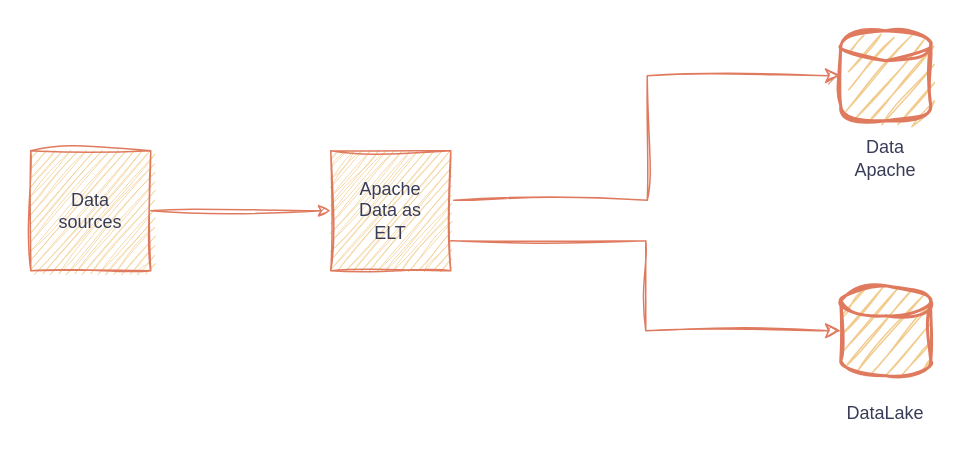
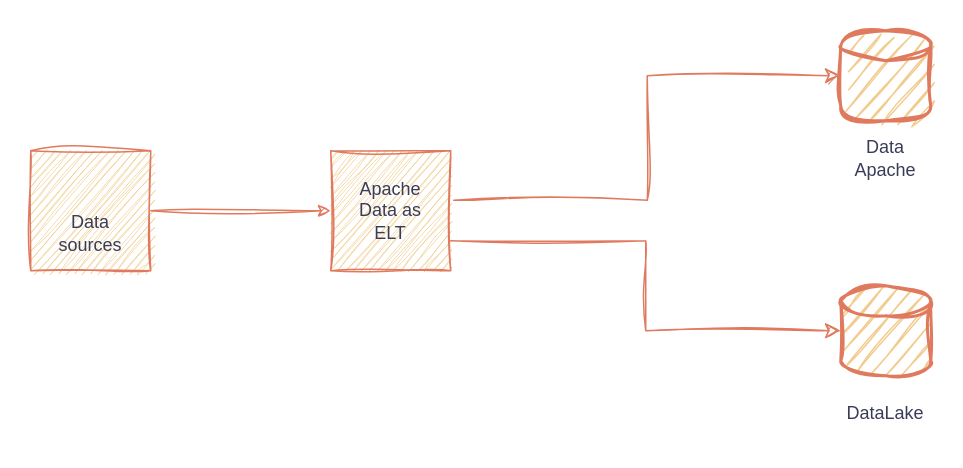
node "Data sources": moved (91, 211) -> (91, 233)
